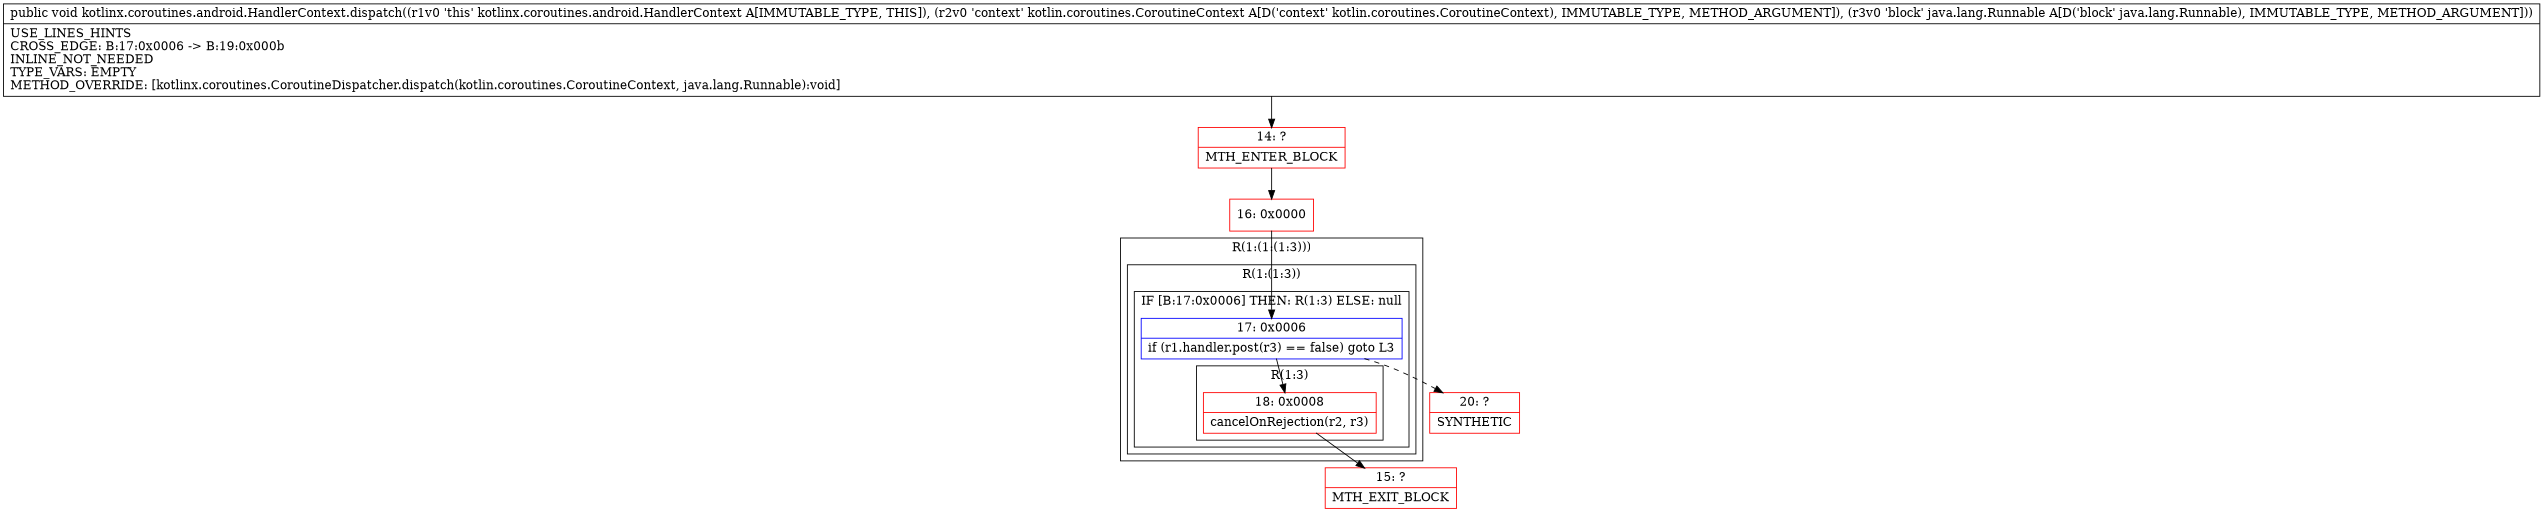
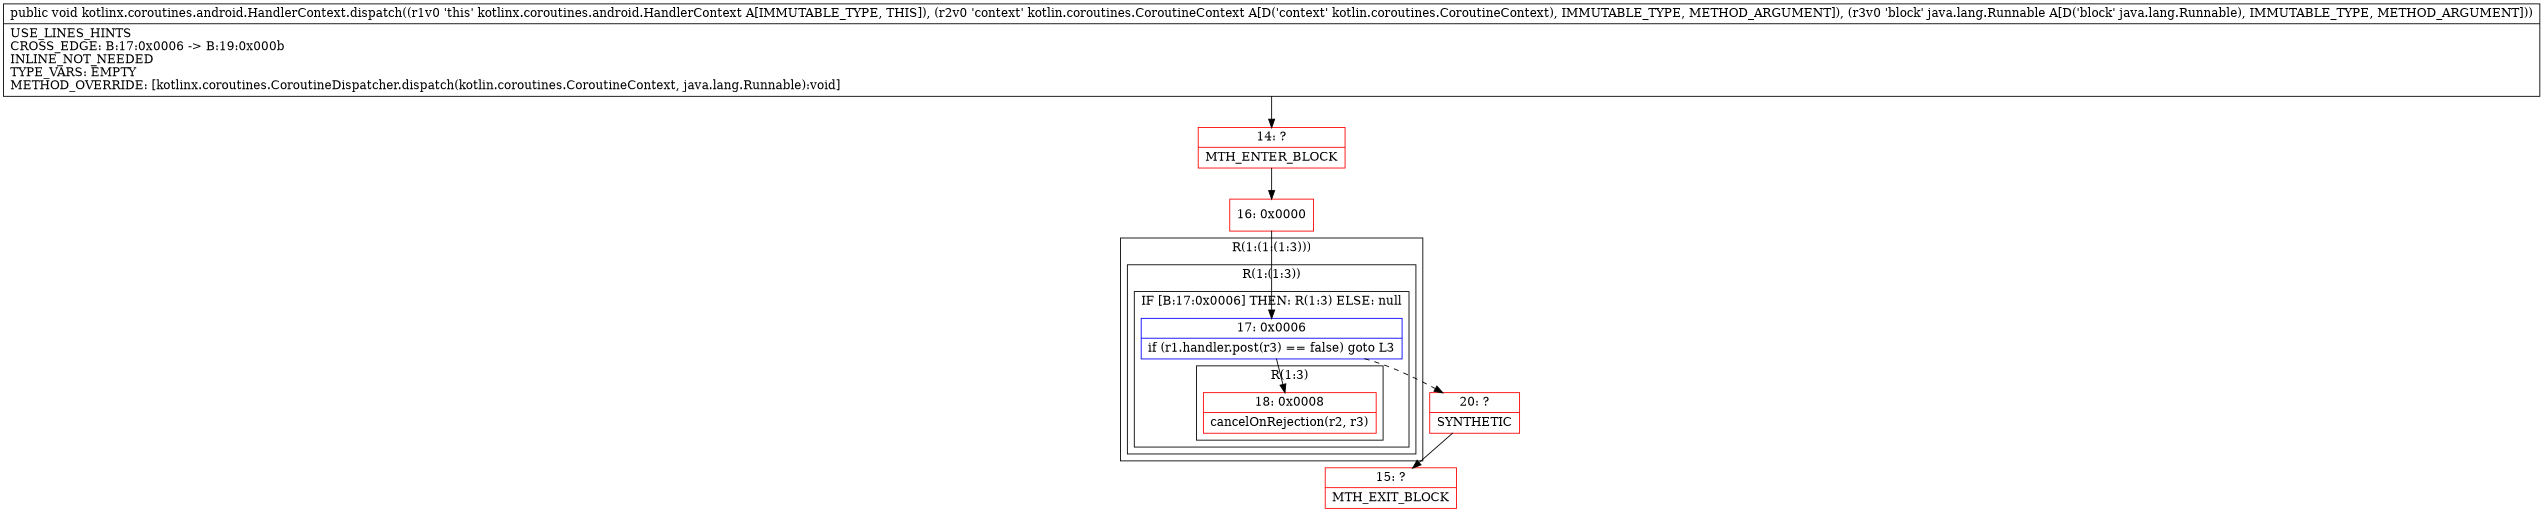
edge "18: 0x0008" -> "15: ?": now "20: ?" -> "15: ?"
